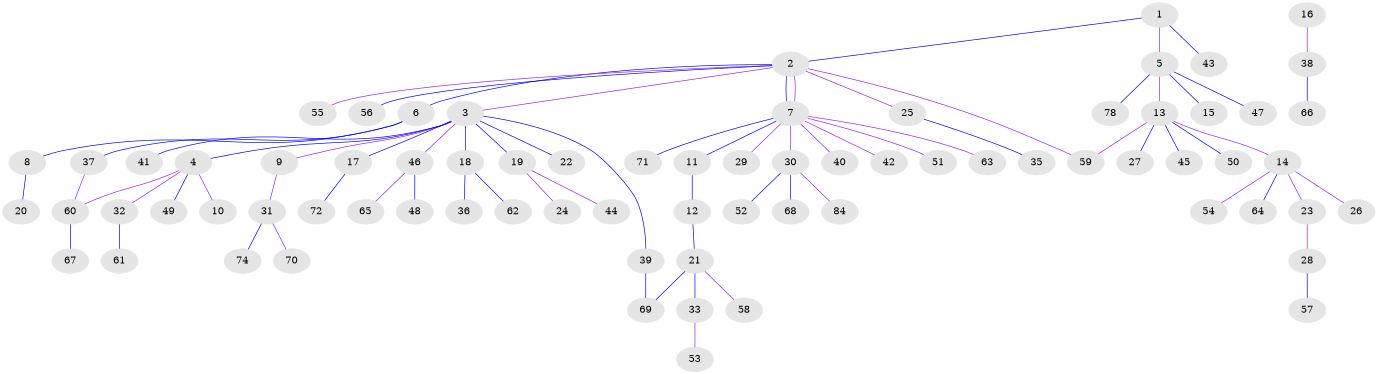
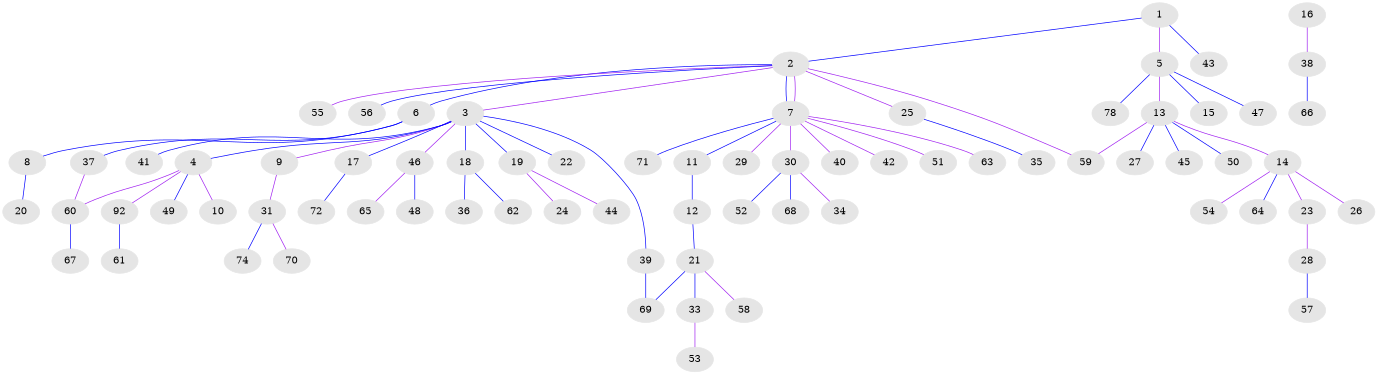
node "32": label "32" -> "92"
node "84": label "84" -> "34"
